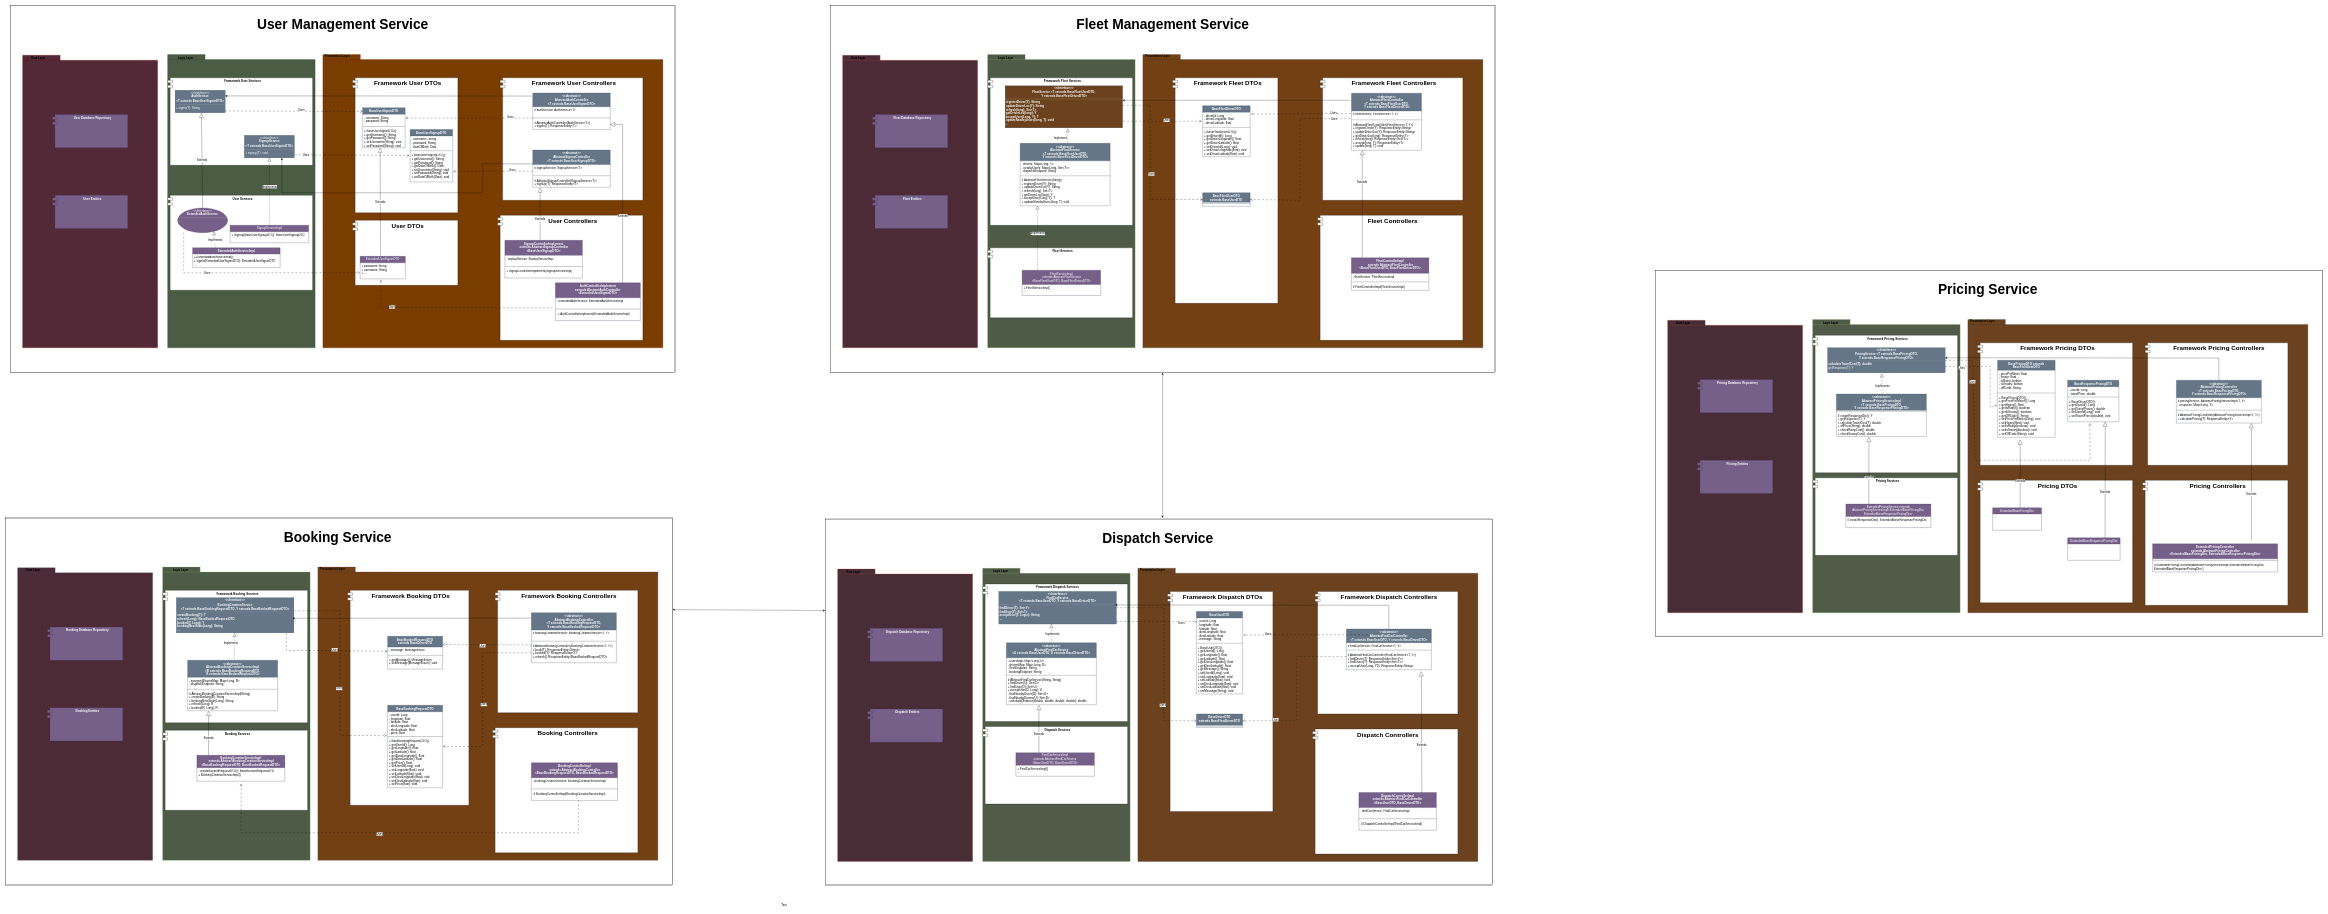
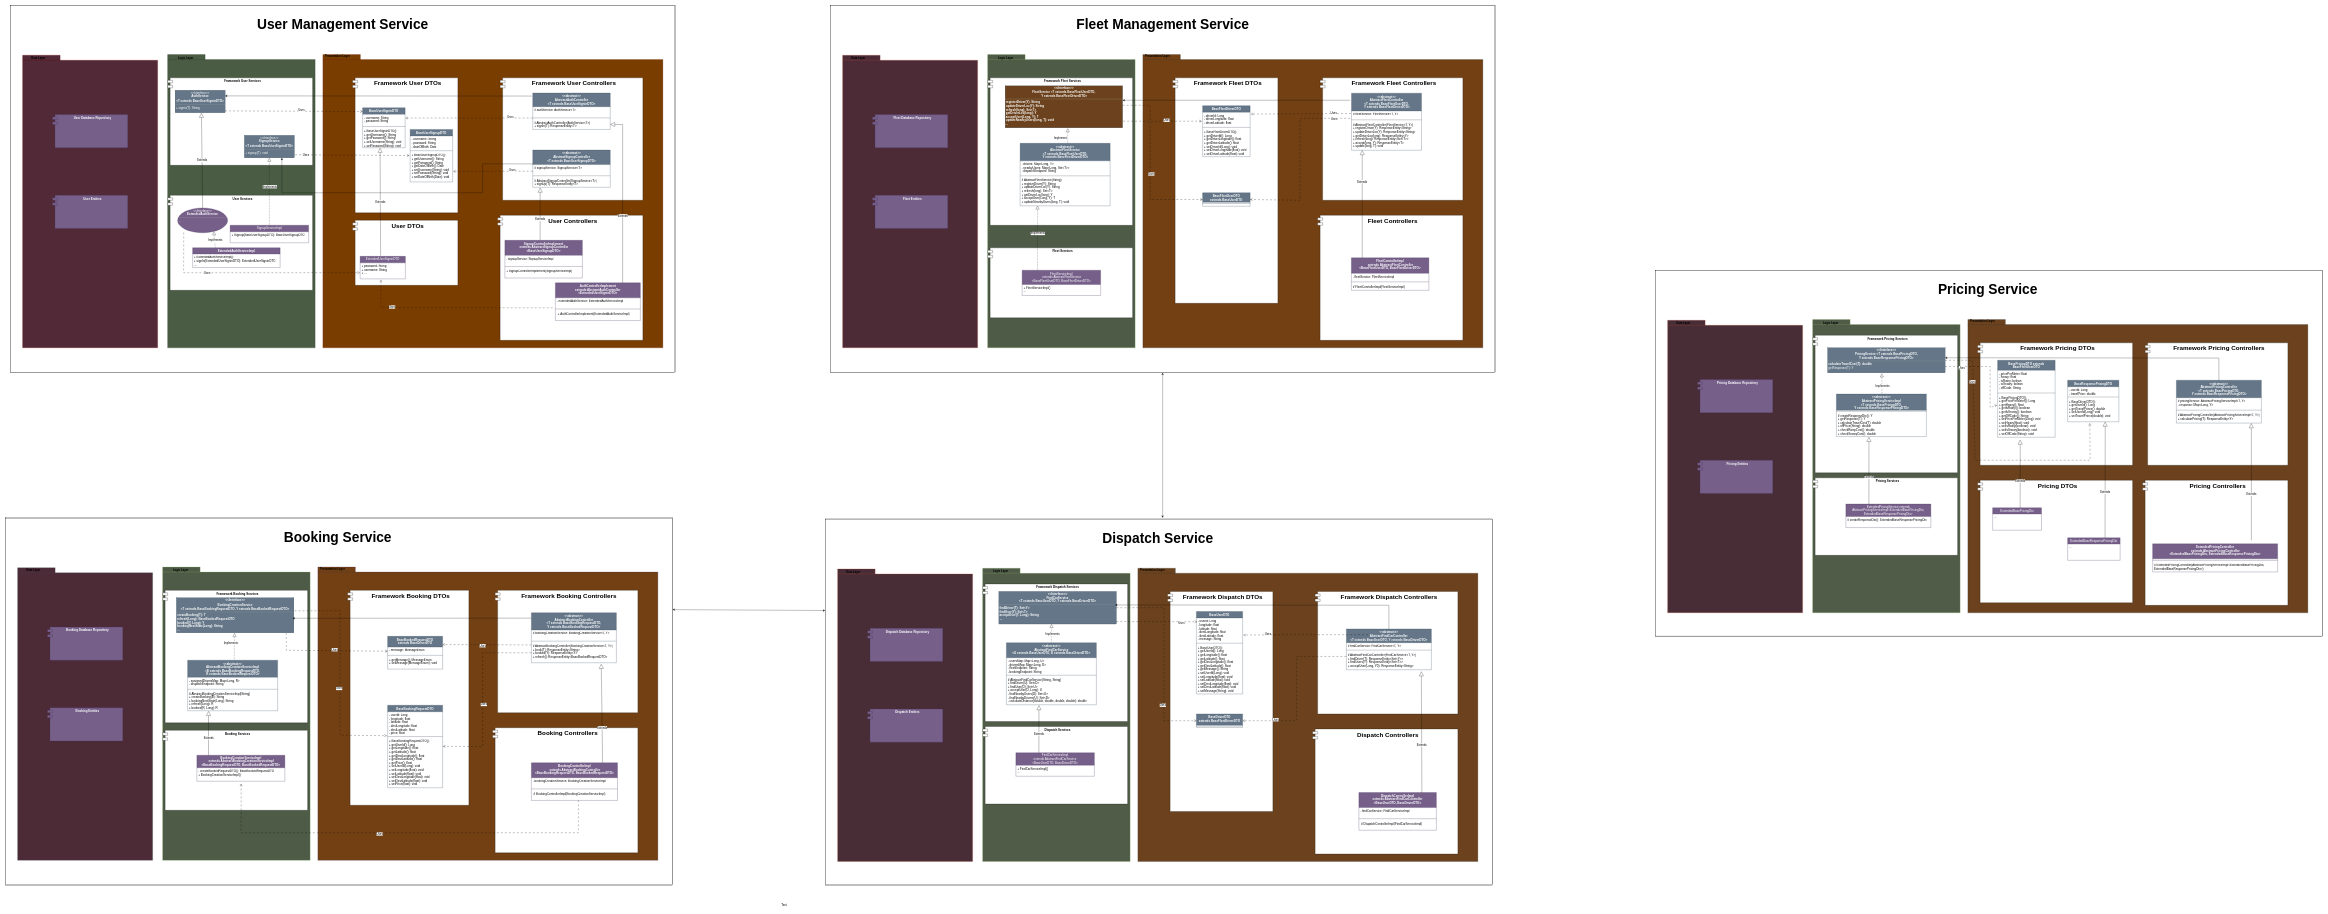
node "<<Interface>> FindCarService <T extends BaseUserDTO, Y extends BaseDriverDTO> findDriver(T): Set<Y> findUser(Y): Set<T> acceptUser(Y, Logic): String ...": label "<<Interface>> FindCarService <T extends BaseUserDTO, Y extends BaseDriverDTO> findDriver(T): Set<Y> findUser(Y): Set<T> acceptUser(Y, Logic): String ..." -> "<<Interface>> FindCarService <T extends BaseUserDTO, Y extends BaseDriverDTO> findDriver(T): Set<Y> findUser(Y): Set<T> acceptUser(Y, Long): String ..."
edge "BookingControllerImpl extends AbstractBookingController <BaseBookingRequestDTO, BaseBookedRequestDTO>" -> "# AbstractBookingController(BookingCreationService<T, Y>) + book(T): ResponseEntity<String> + booked(Y): ResponseEntity<Y> + refresh(): ResponseEntity<BaseBookedRequestDTO>": added, label "Extends"
